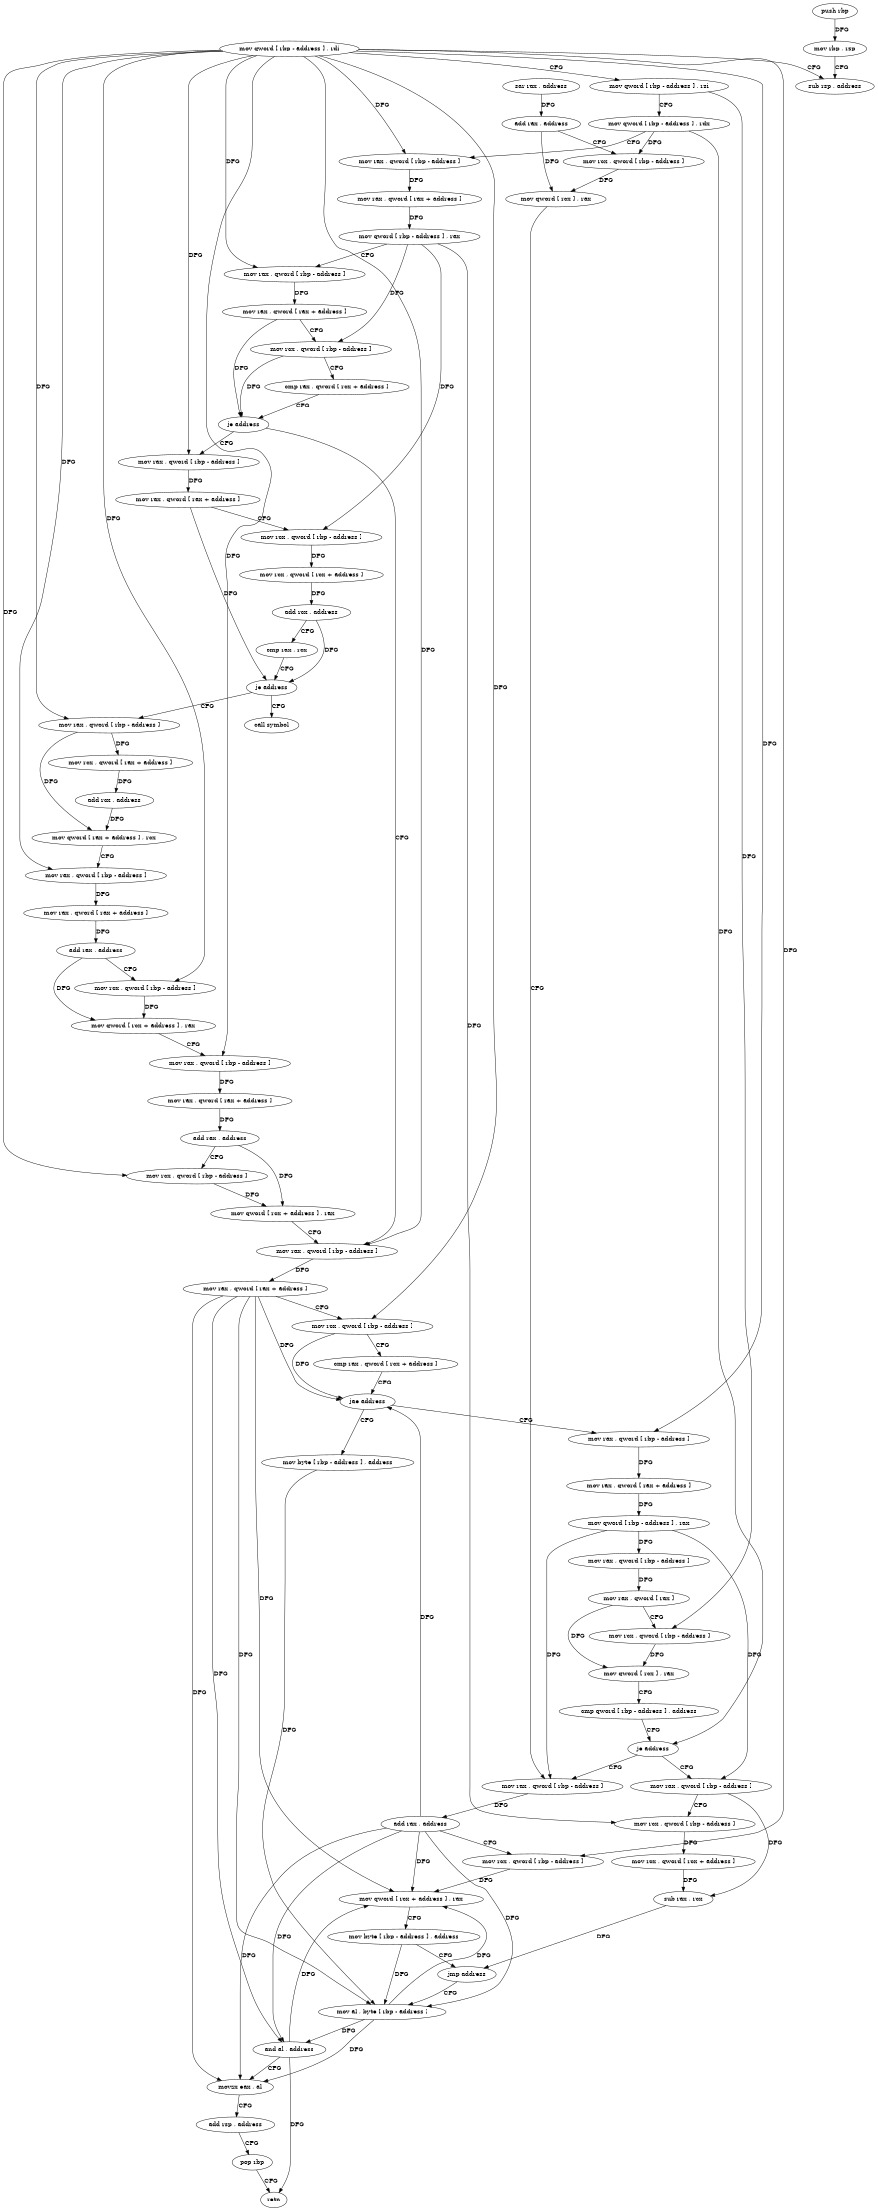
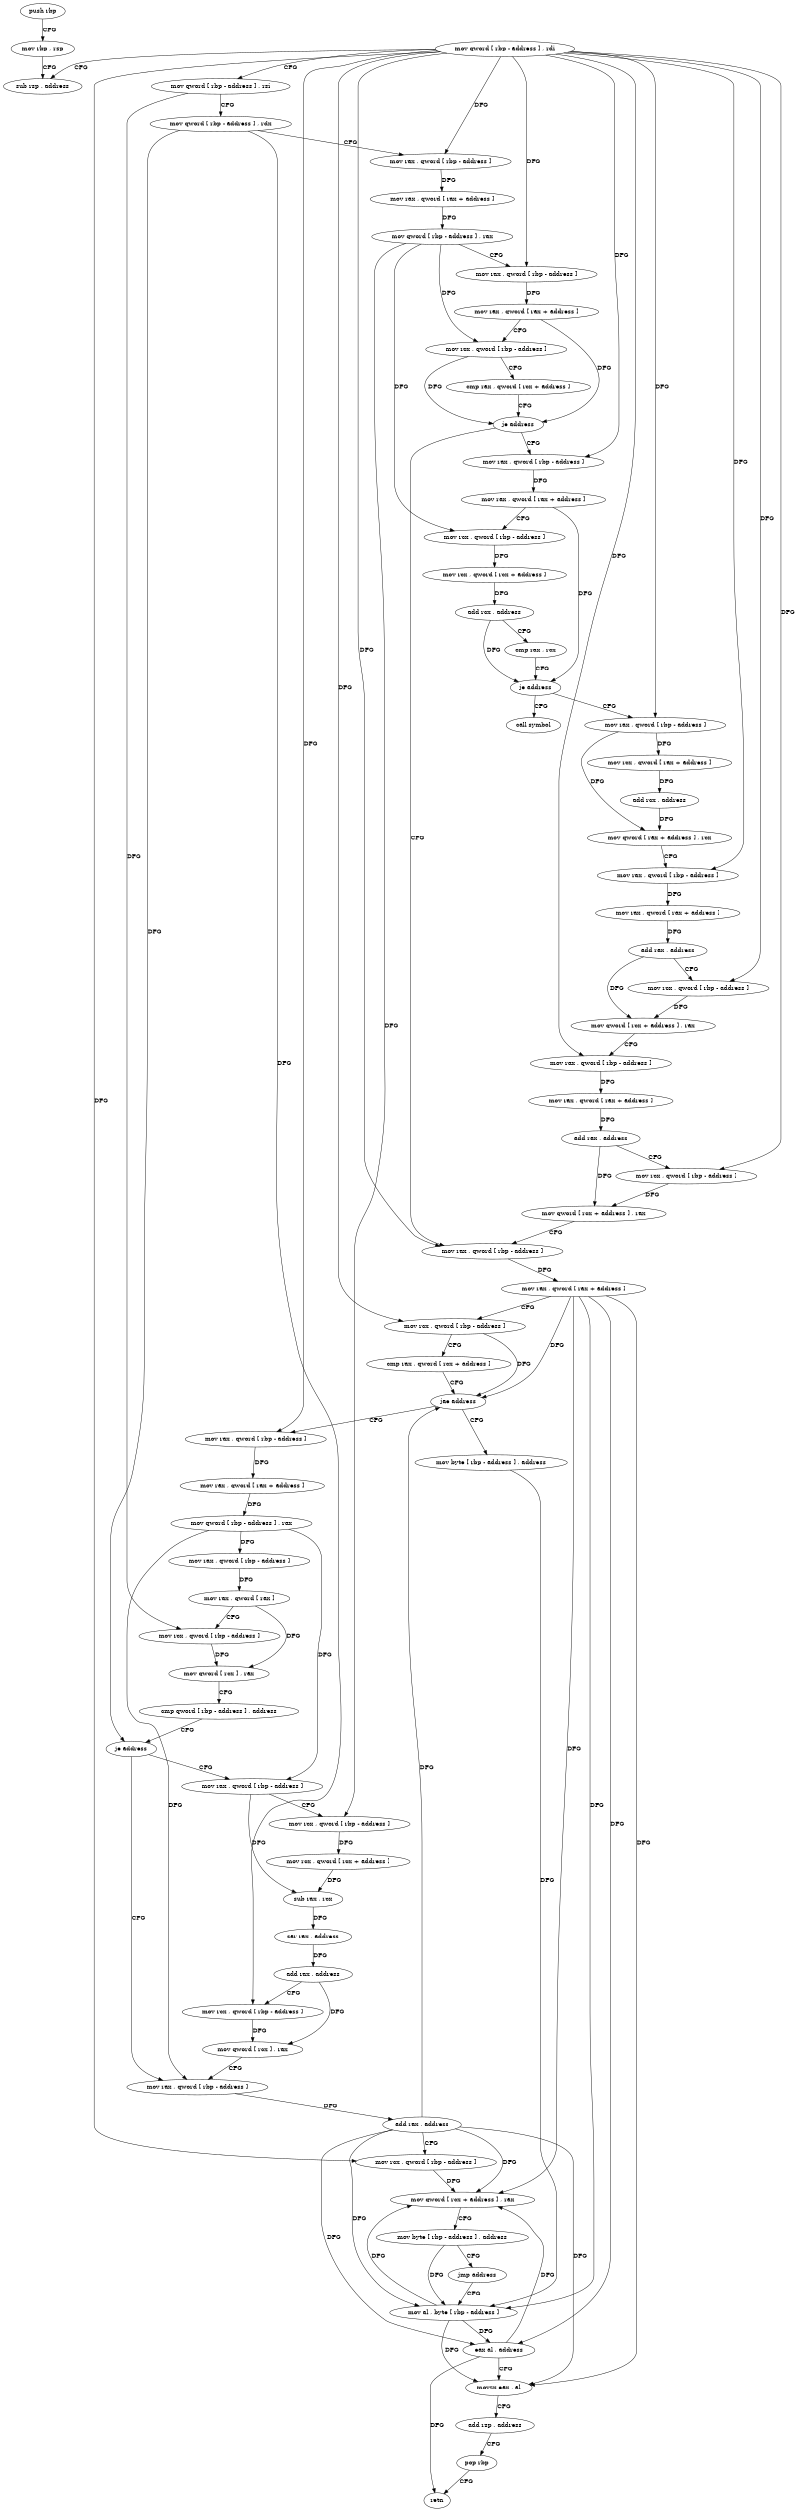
edge "push rbp" -> "mov rbp , rsp": label "DFG" -> "CFG"
edge "sub rax , rcx" -> "jmp address": now "sub rax , rcx" -> "sar rax , address"
node "and al , address": label "and al , address" -> "eax al , address"
